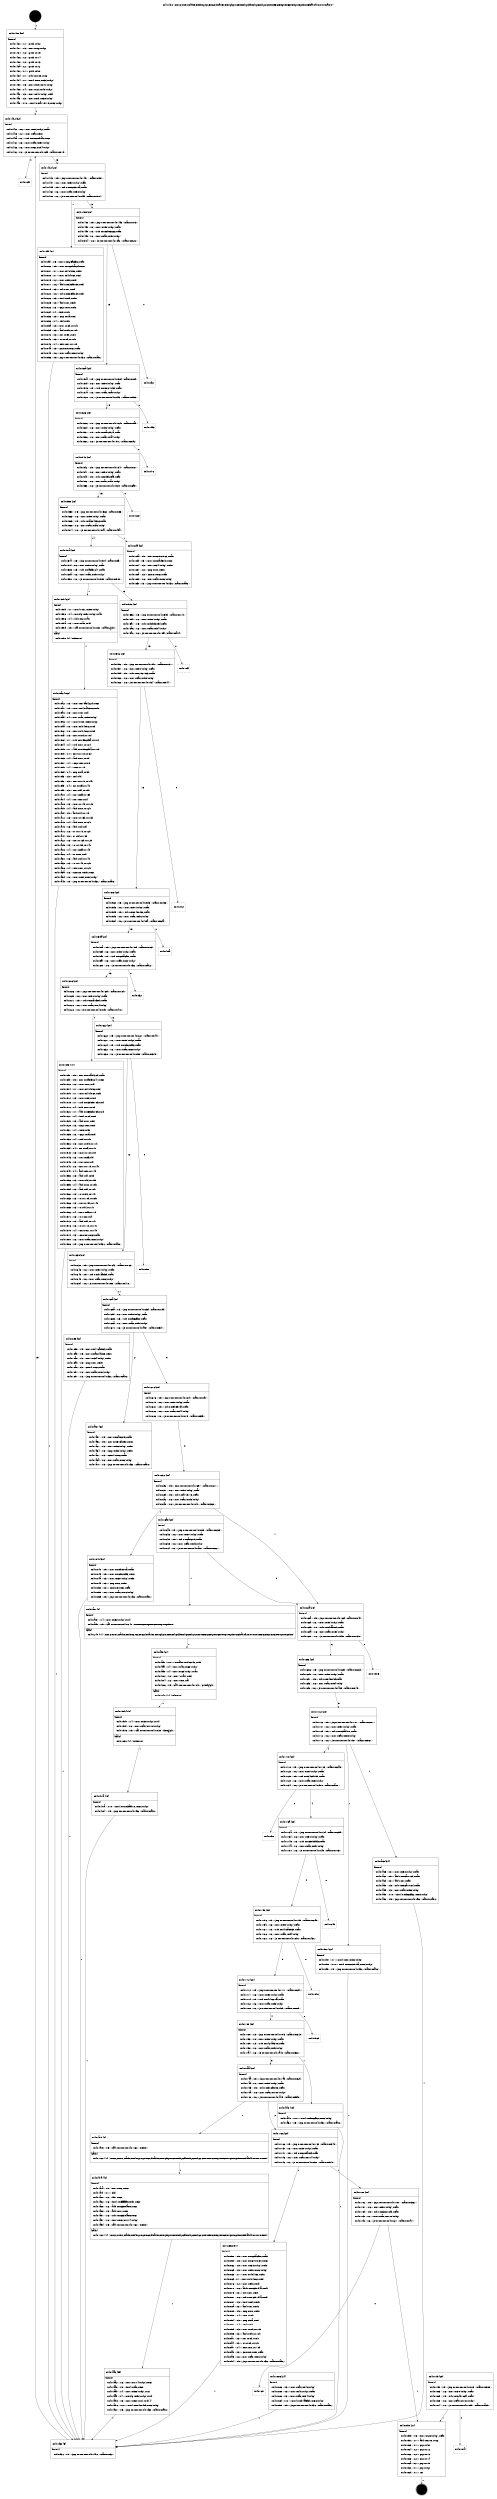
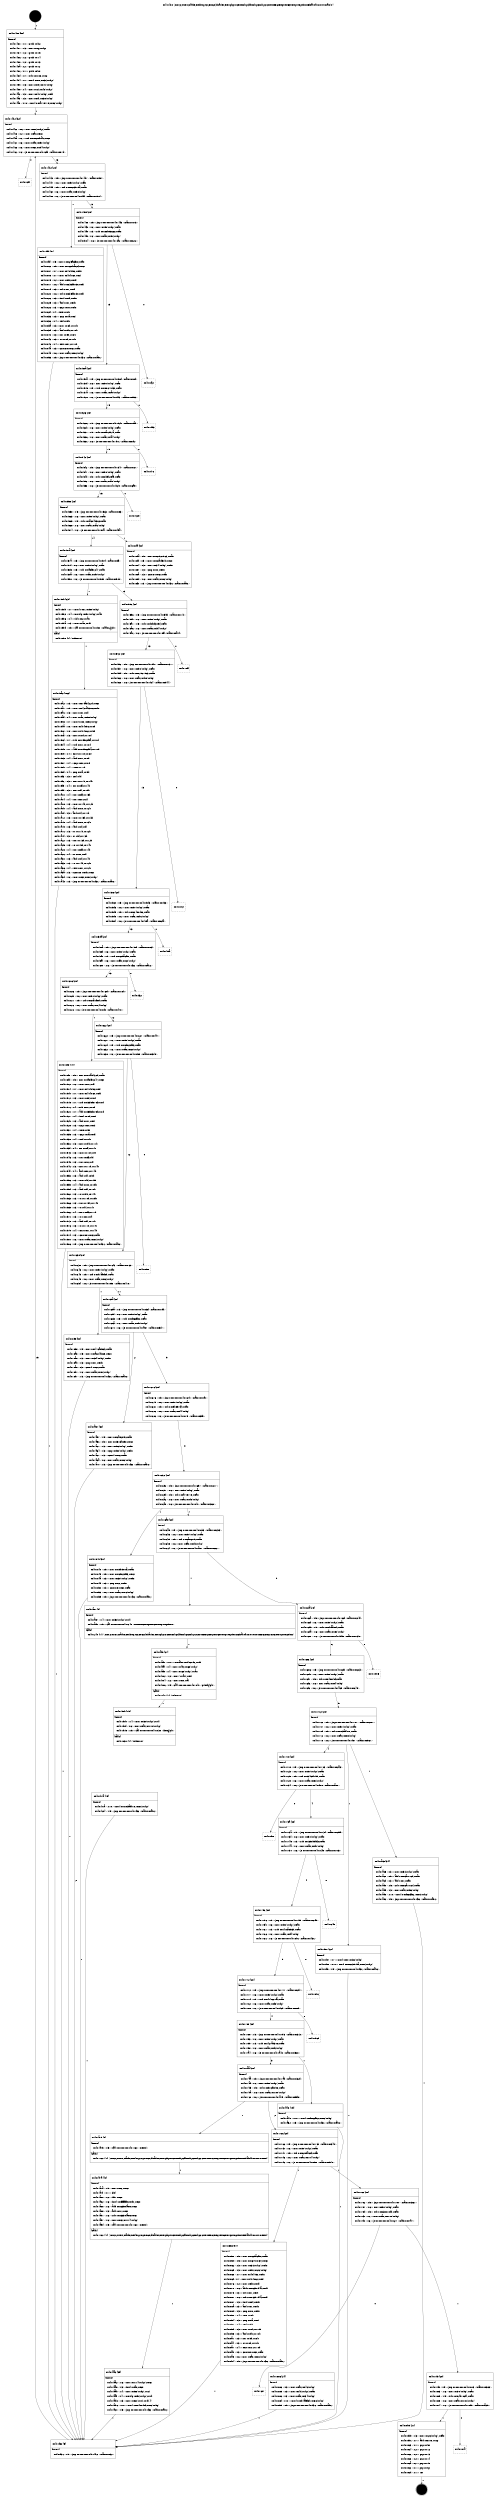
edge "0x401526 [28]" -> "0x401542 [28]": added, label "15"
edge "0x40163e [28]" -> "0x40189e [30]": added, label "1"
edge "0x401692 [28]" -> "0x4016ca [28]": now "0x401692 [28]" -> "0x4016ae [28]"
edge "0x401b0b [15]" -> "0x401b1a [15]": removed, label "1"
edge "0x401a57 [30]" -> "0x401f3c [5]": added, label "2"
edge "0x4017e2 [28]" -> "0x401eb9 [21]": now "0x4017e2 [28]" -> "0x4017fe [28]"
